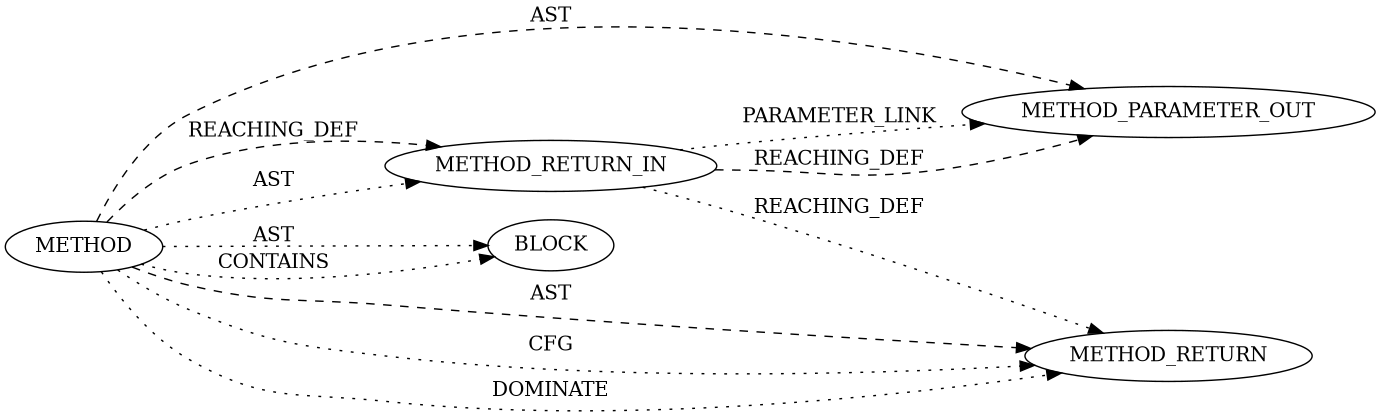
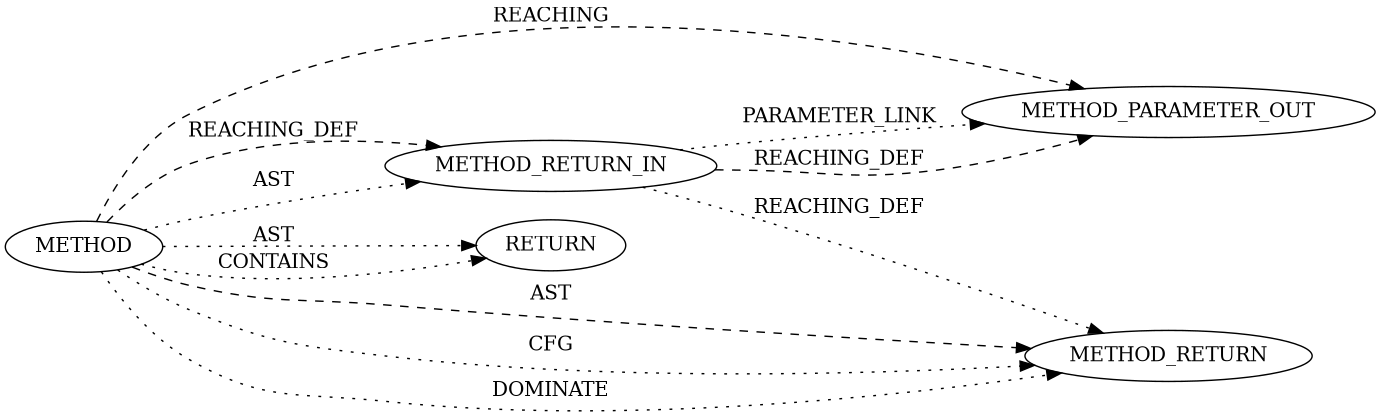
edge "METHOD" -> "METHOD_PARAMETER_OUT": label "AST" -> "REACHING"
node "BLOCK": label "BLOCK" -> "RETURN"
